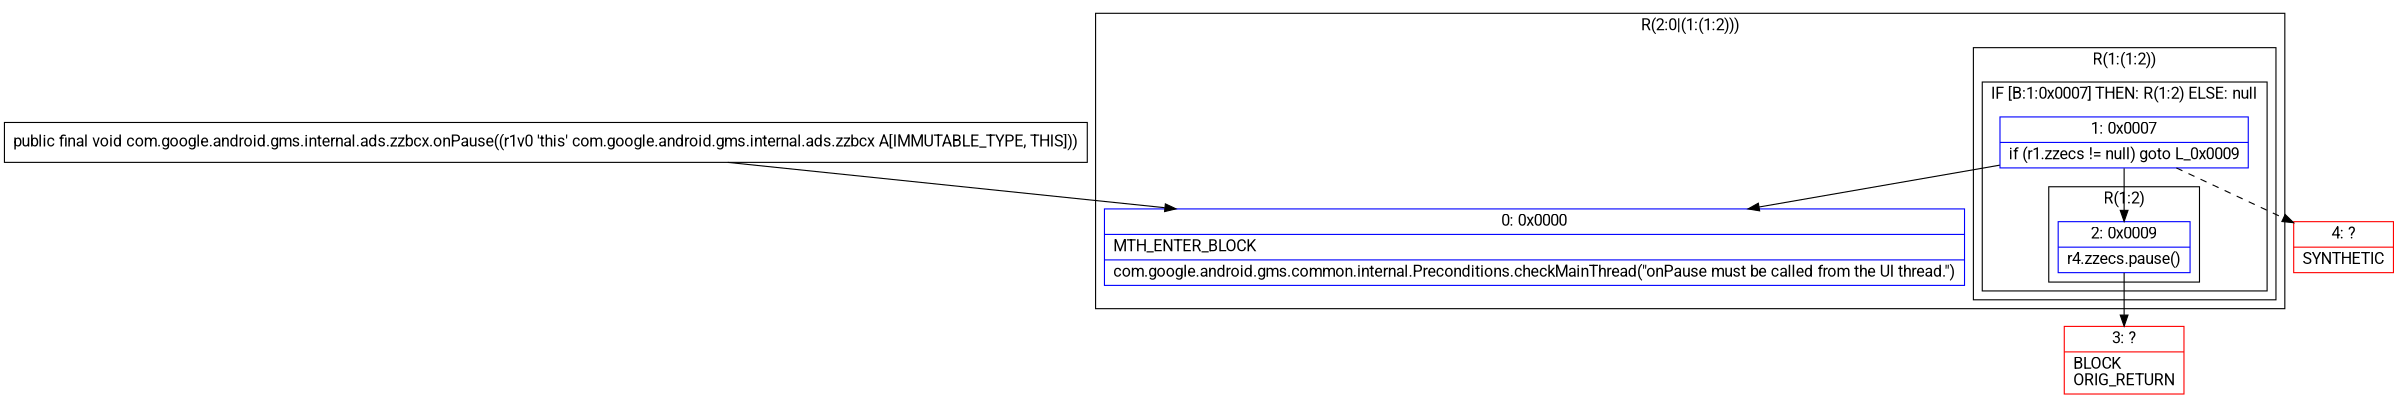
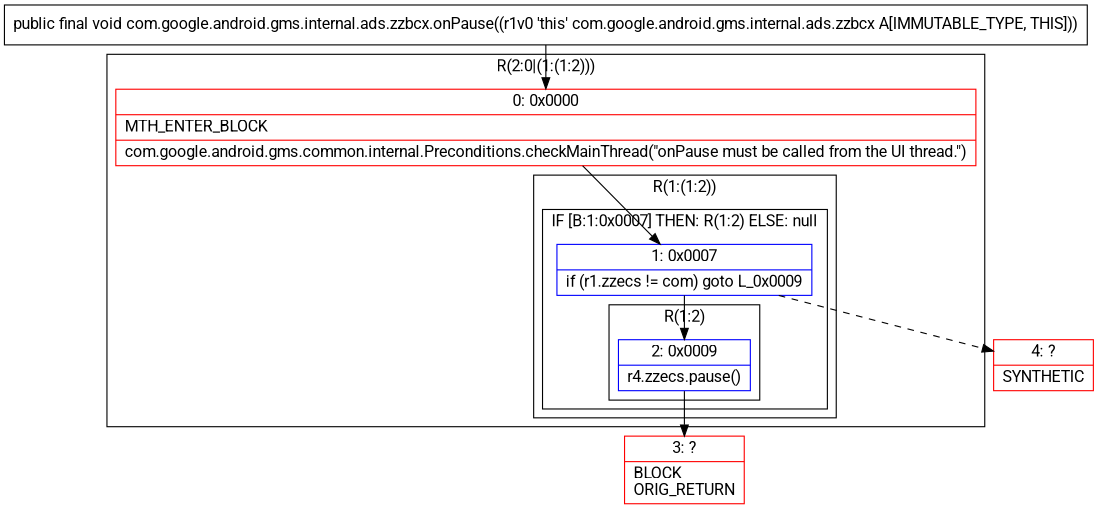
node "1: 0x0007": text "if (r1.zzecs != null) goto L_0x0009" -> "if (r1.zzecs != com) goto L_0x0009"
edge "1: 0x0007" -> "0: 0x0000": reversed
node "0: 0x0000": color blue -> red
